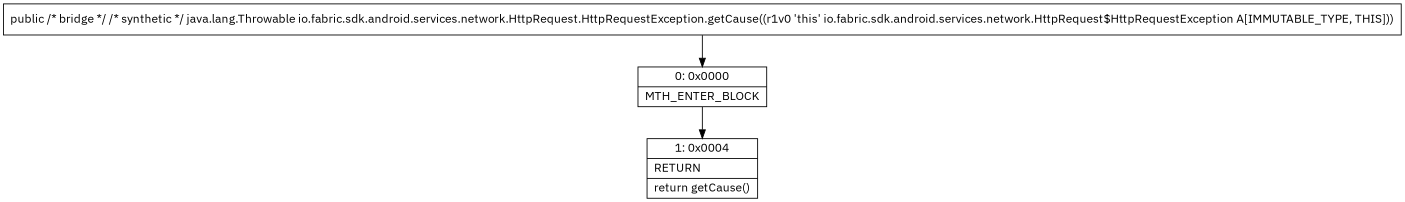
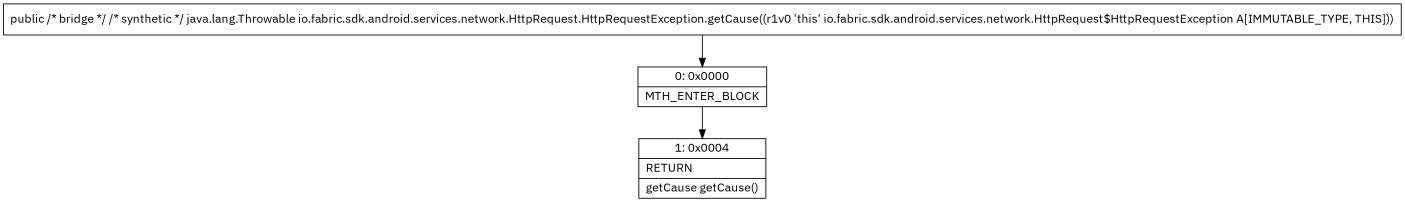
node "1: 0x0004": text "return getCause()" -> "getCause getCause()"
